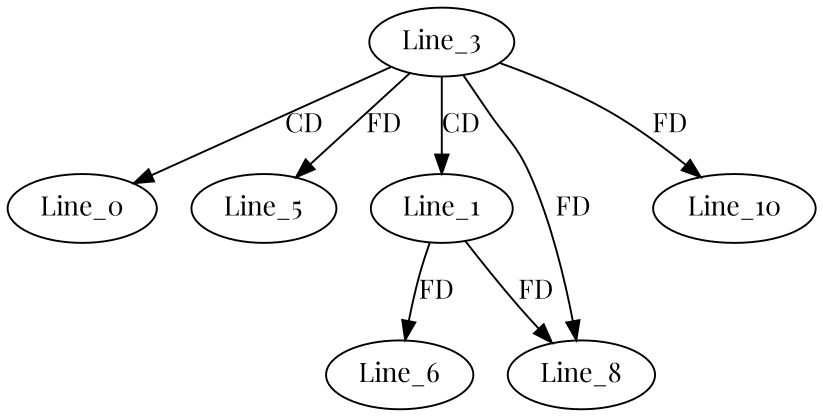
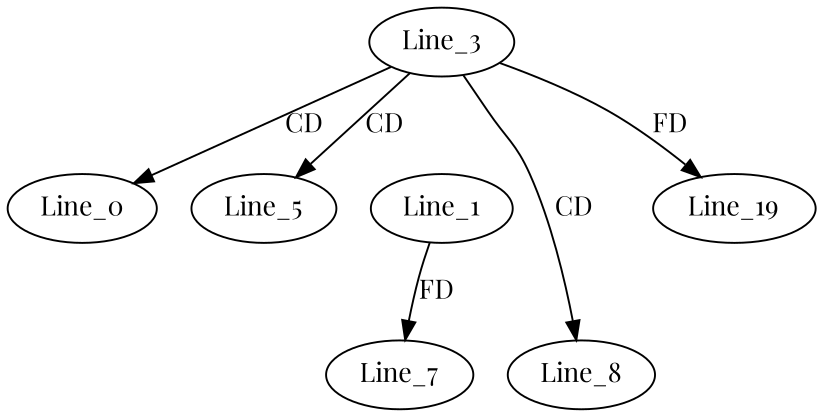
edge "Line_3" -> "Line_1": removed, label "CD"
edge "Line_3" -> "Line_5": label "FD" -> "CD"
edge "Line_3" -> "Line_8": label "FD" -> "CD"
node "Line_10": label "Line_10" -> "Line_19"
edge "Line_1" -> "Line_8": removed, label "FD"
node "Line_6": label "Line_6" -> "Line_7"
